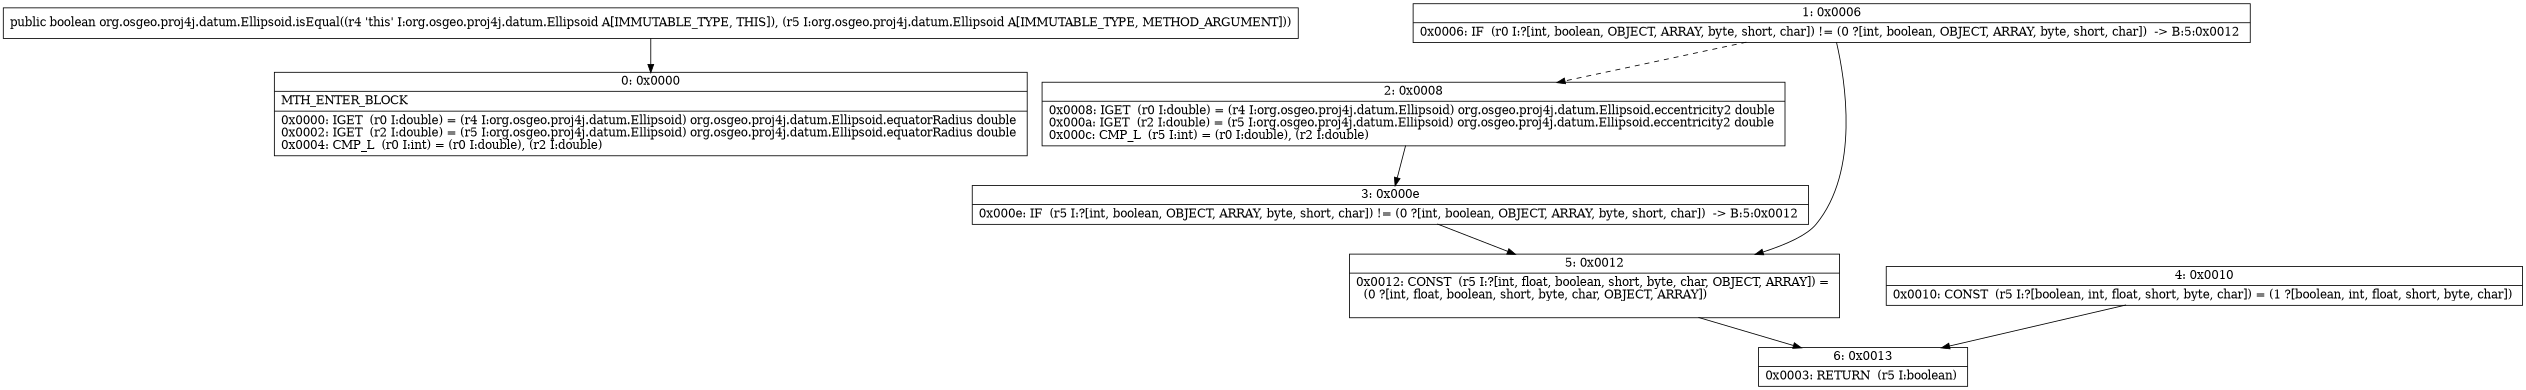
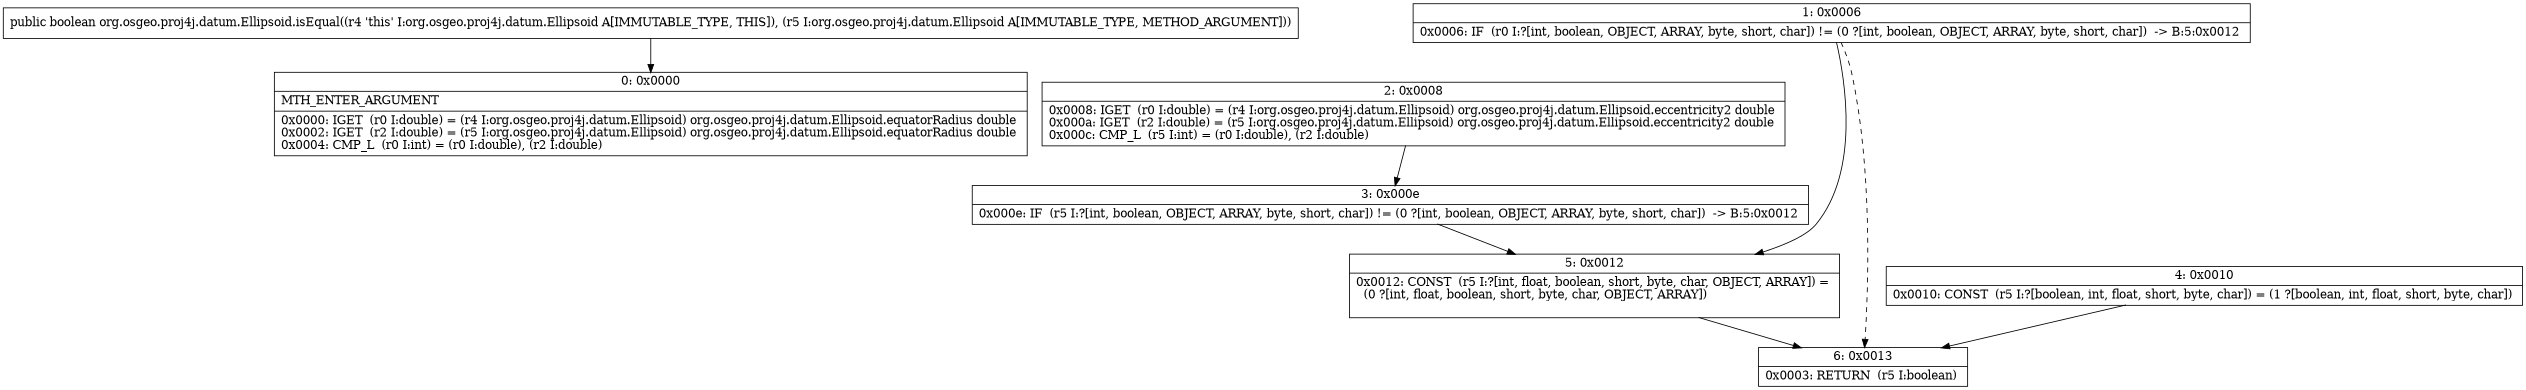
edge "1: 0x0006" -> "2: 0x0008": now "1: 0x0006" -> "6: 0x0013"
node "0: 0x0000": text "MTH_ENTER_BLOCK" -> "MTH_ENTER_ARGUMENT"
